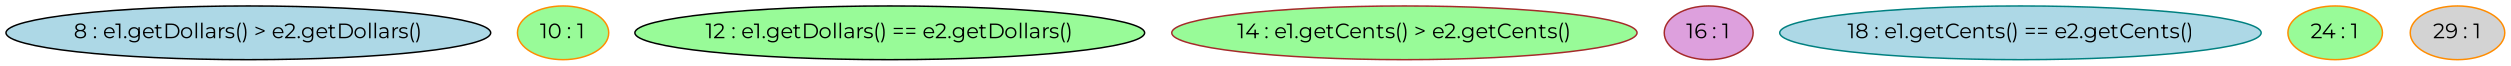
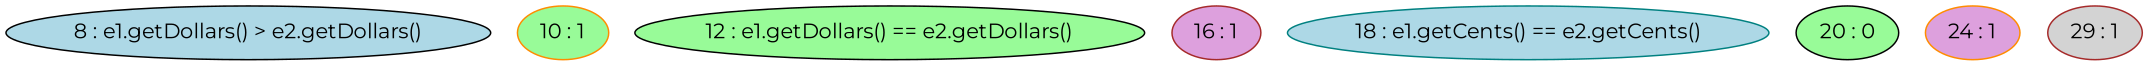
node "14 : e1.getCents() > e2.getCents()": removed
node "20 : 0": added
node "24 : 1": fillcolor palegreen -> plum
node "29 : 1": color darkorange -> brown
